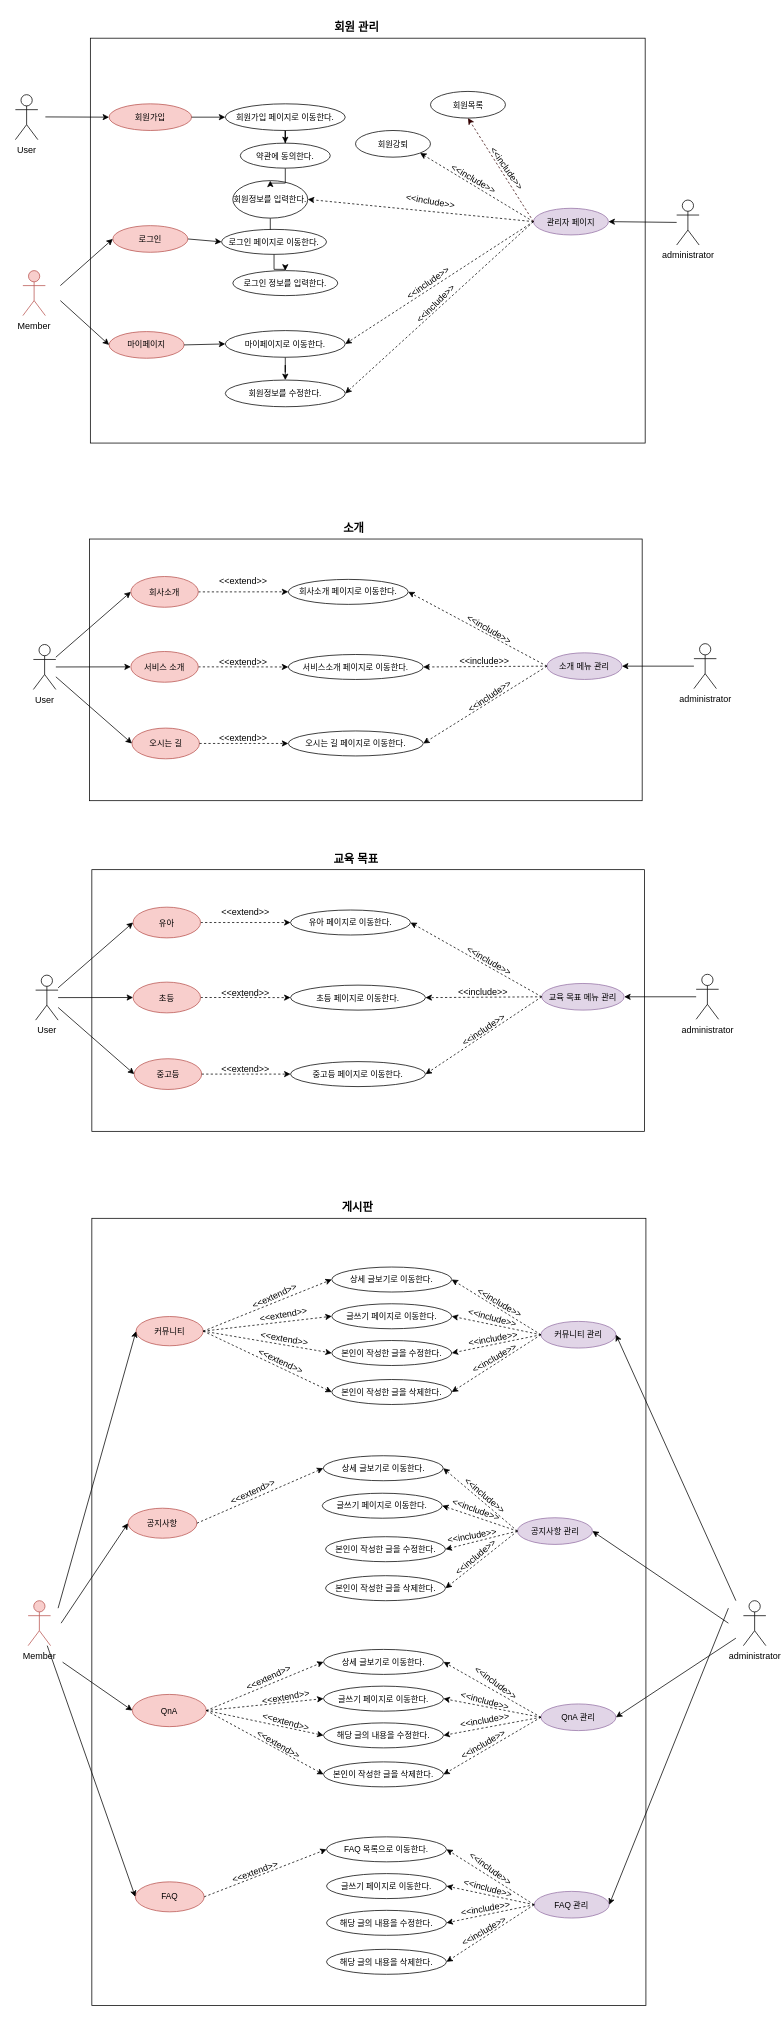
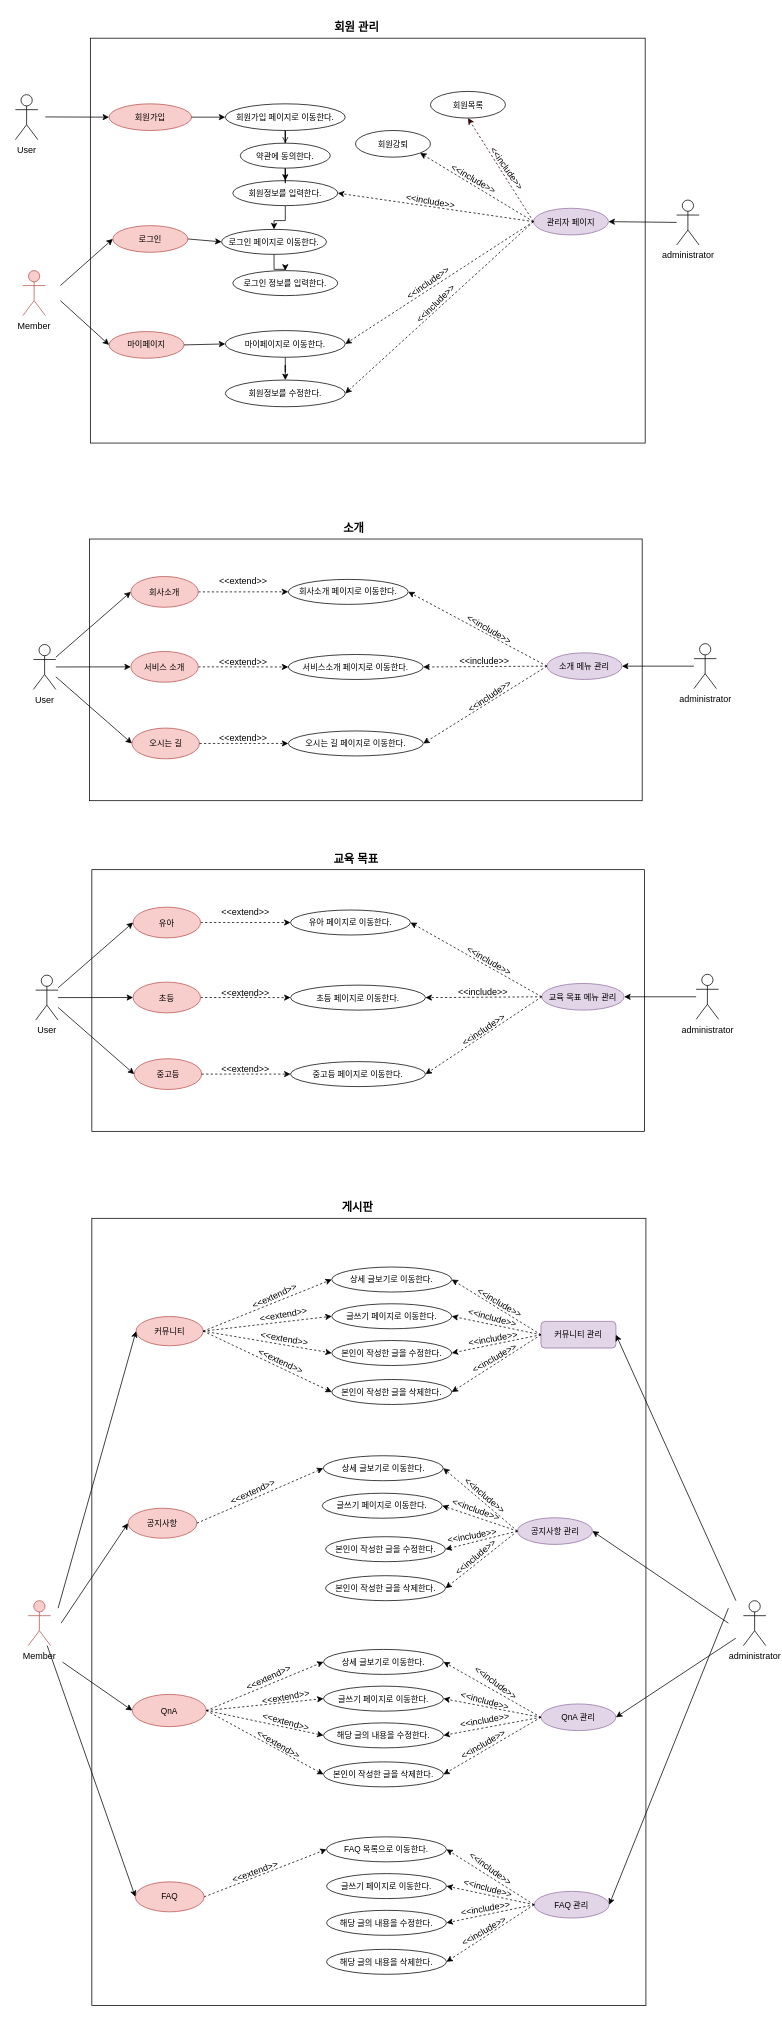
edge "회원가입 페이지로 이동한다." -> "약관에 동의한다.": arrowhead classic -> open
node "회원정보를 입력한다.": size 75x38 -> 105x25
node "커뮤니티 관리": shape ellipse -> rounded rectangle
